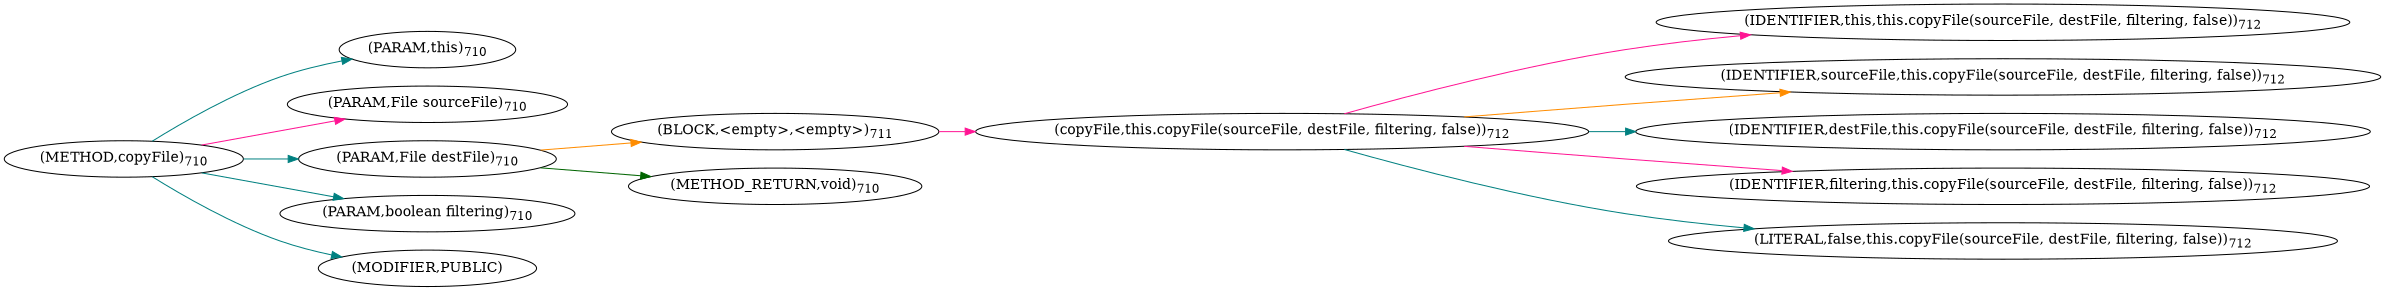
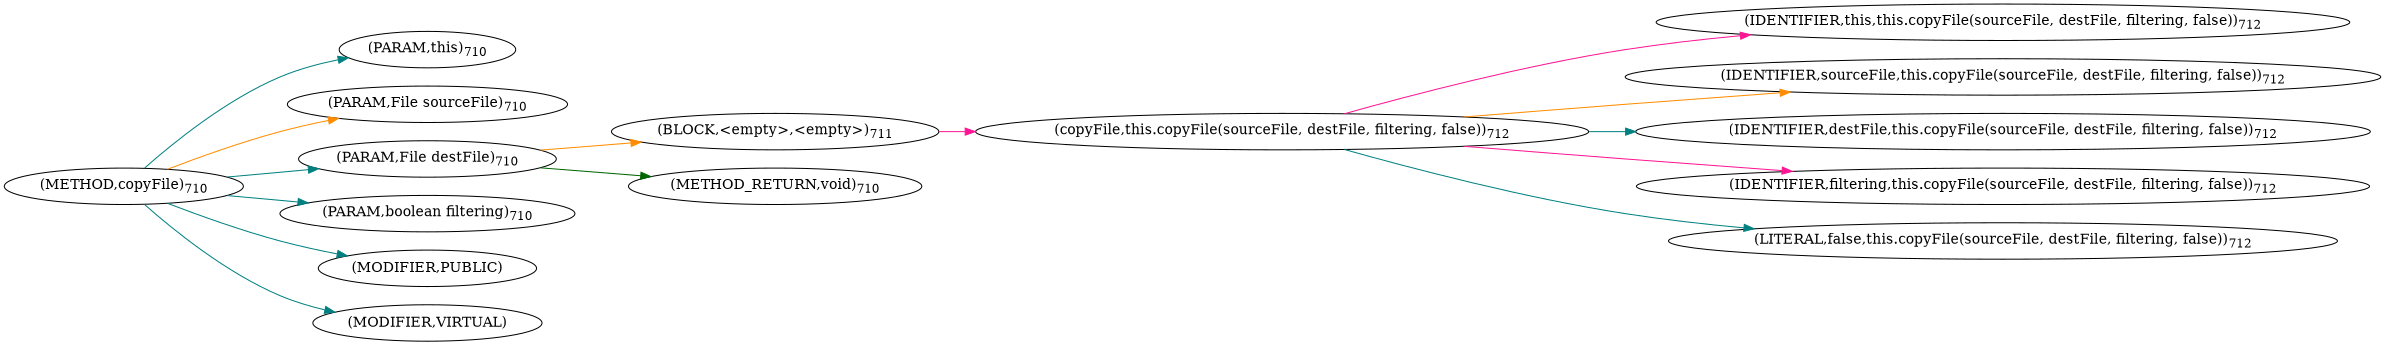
edge "(METHOD,copyFile)" -> "(PARAM,File sourceFile)": color deeppink -> darkorange
node "(MODIFIER,VIRTUAL)": added
